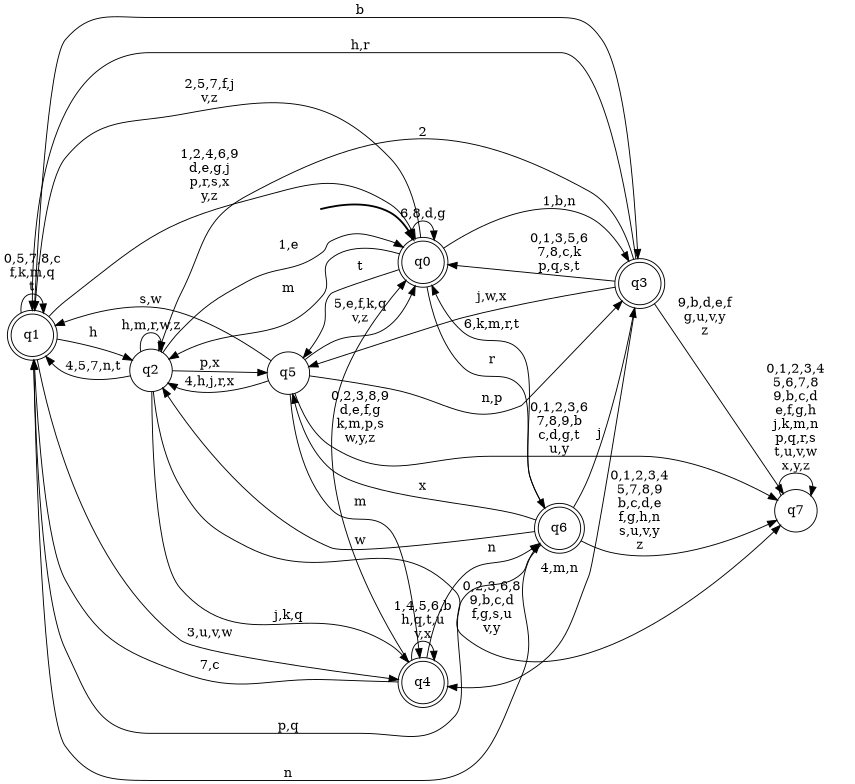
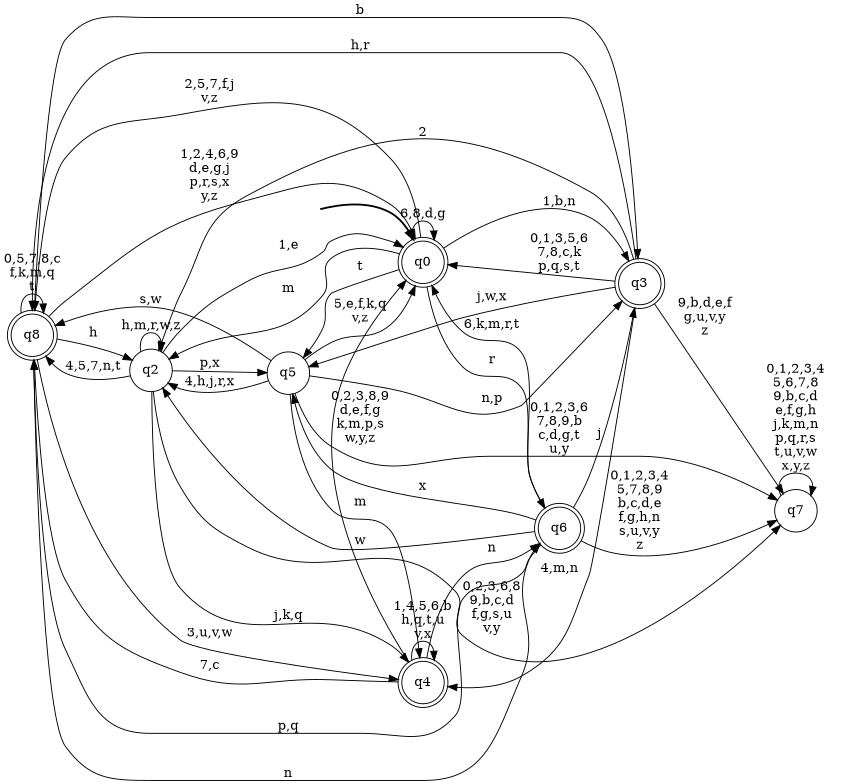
node "q1": label "q1" -> "q8"
